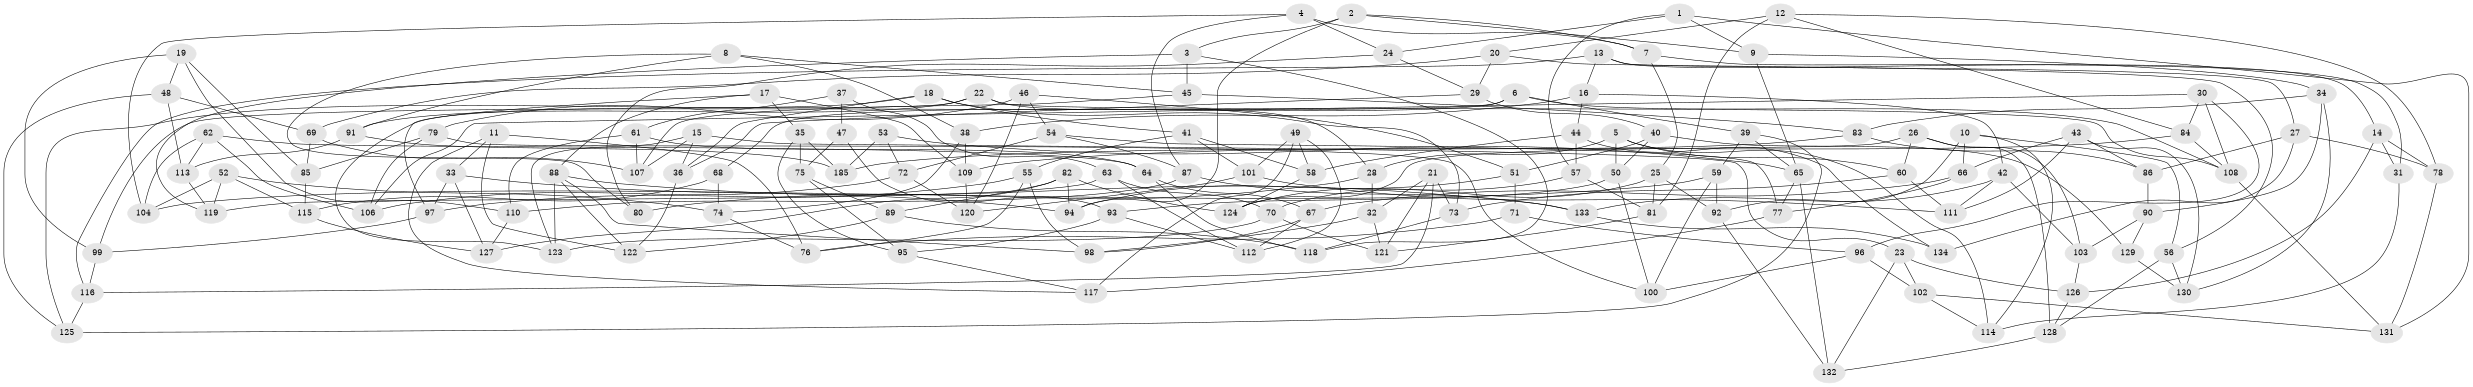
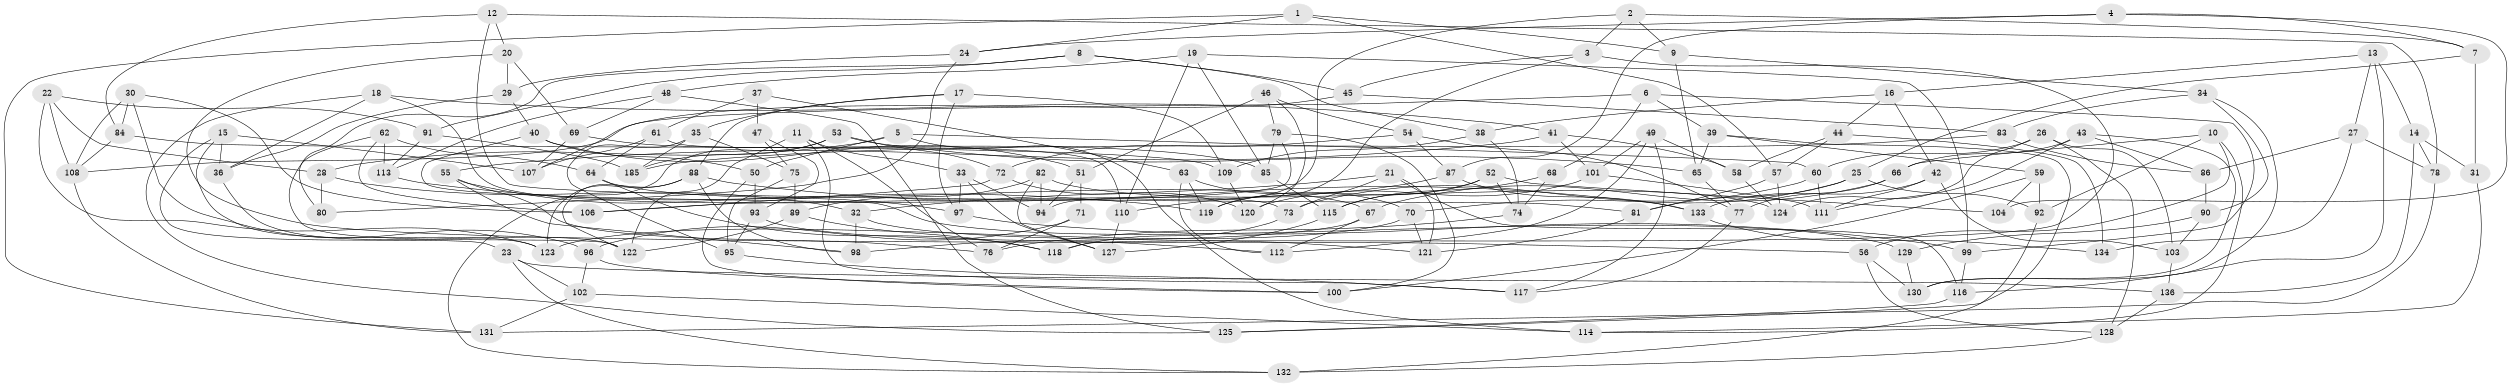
edge "62" -- "104": now "62" -- "122"
edge "65" -- "132": now "53" -- "132"
node "126": label "126" -> "136"
